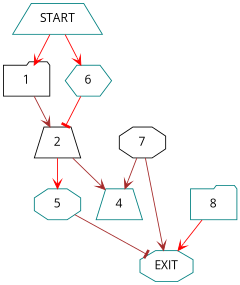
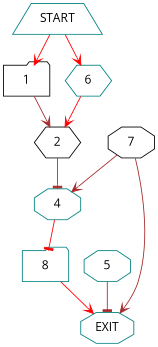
edge "6" -> "2": arrowhead tee -> vee
node "2": shape trapezium -> hexagon
edge "2" -> "5": removed
edge "2" -> "4": arrowhead vee -> tee
node "4": shape trapezium -> octagon
edge "4" -> "8": added
